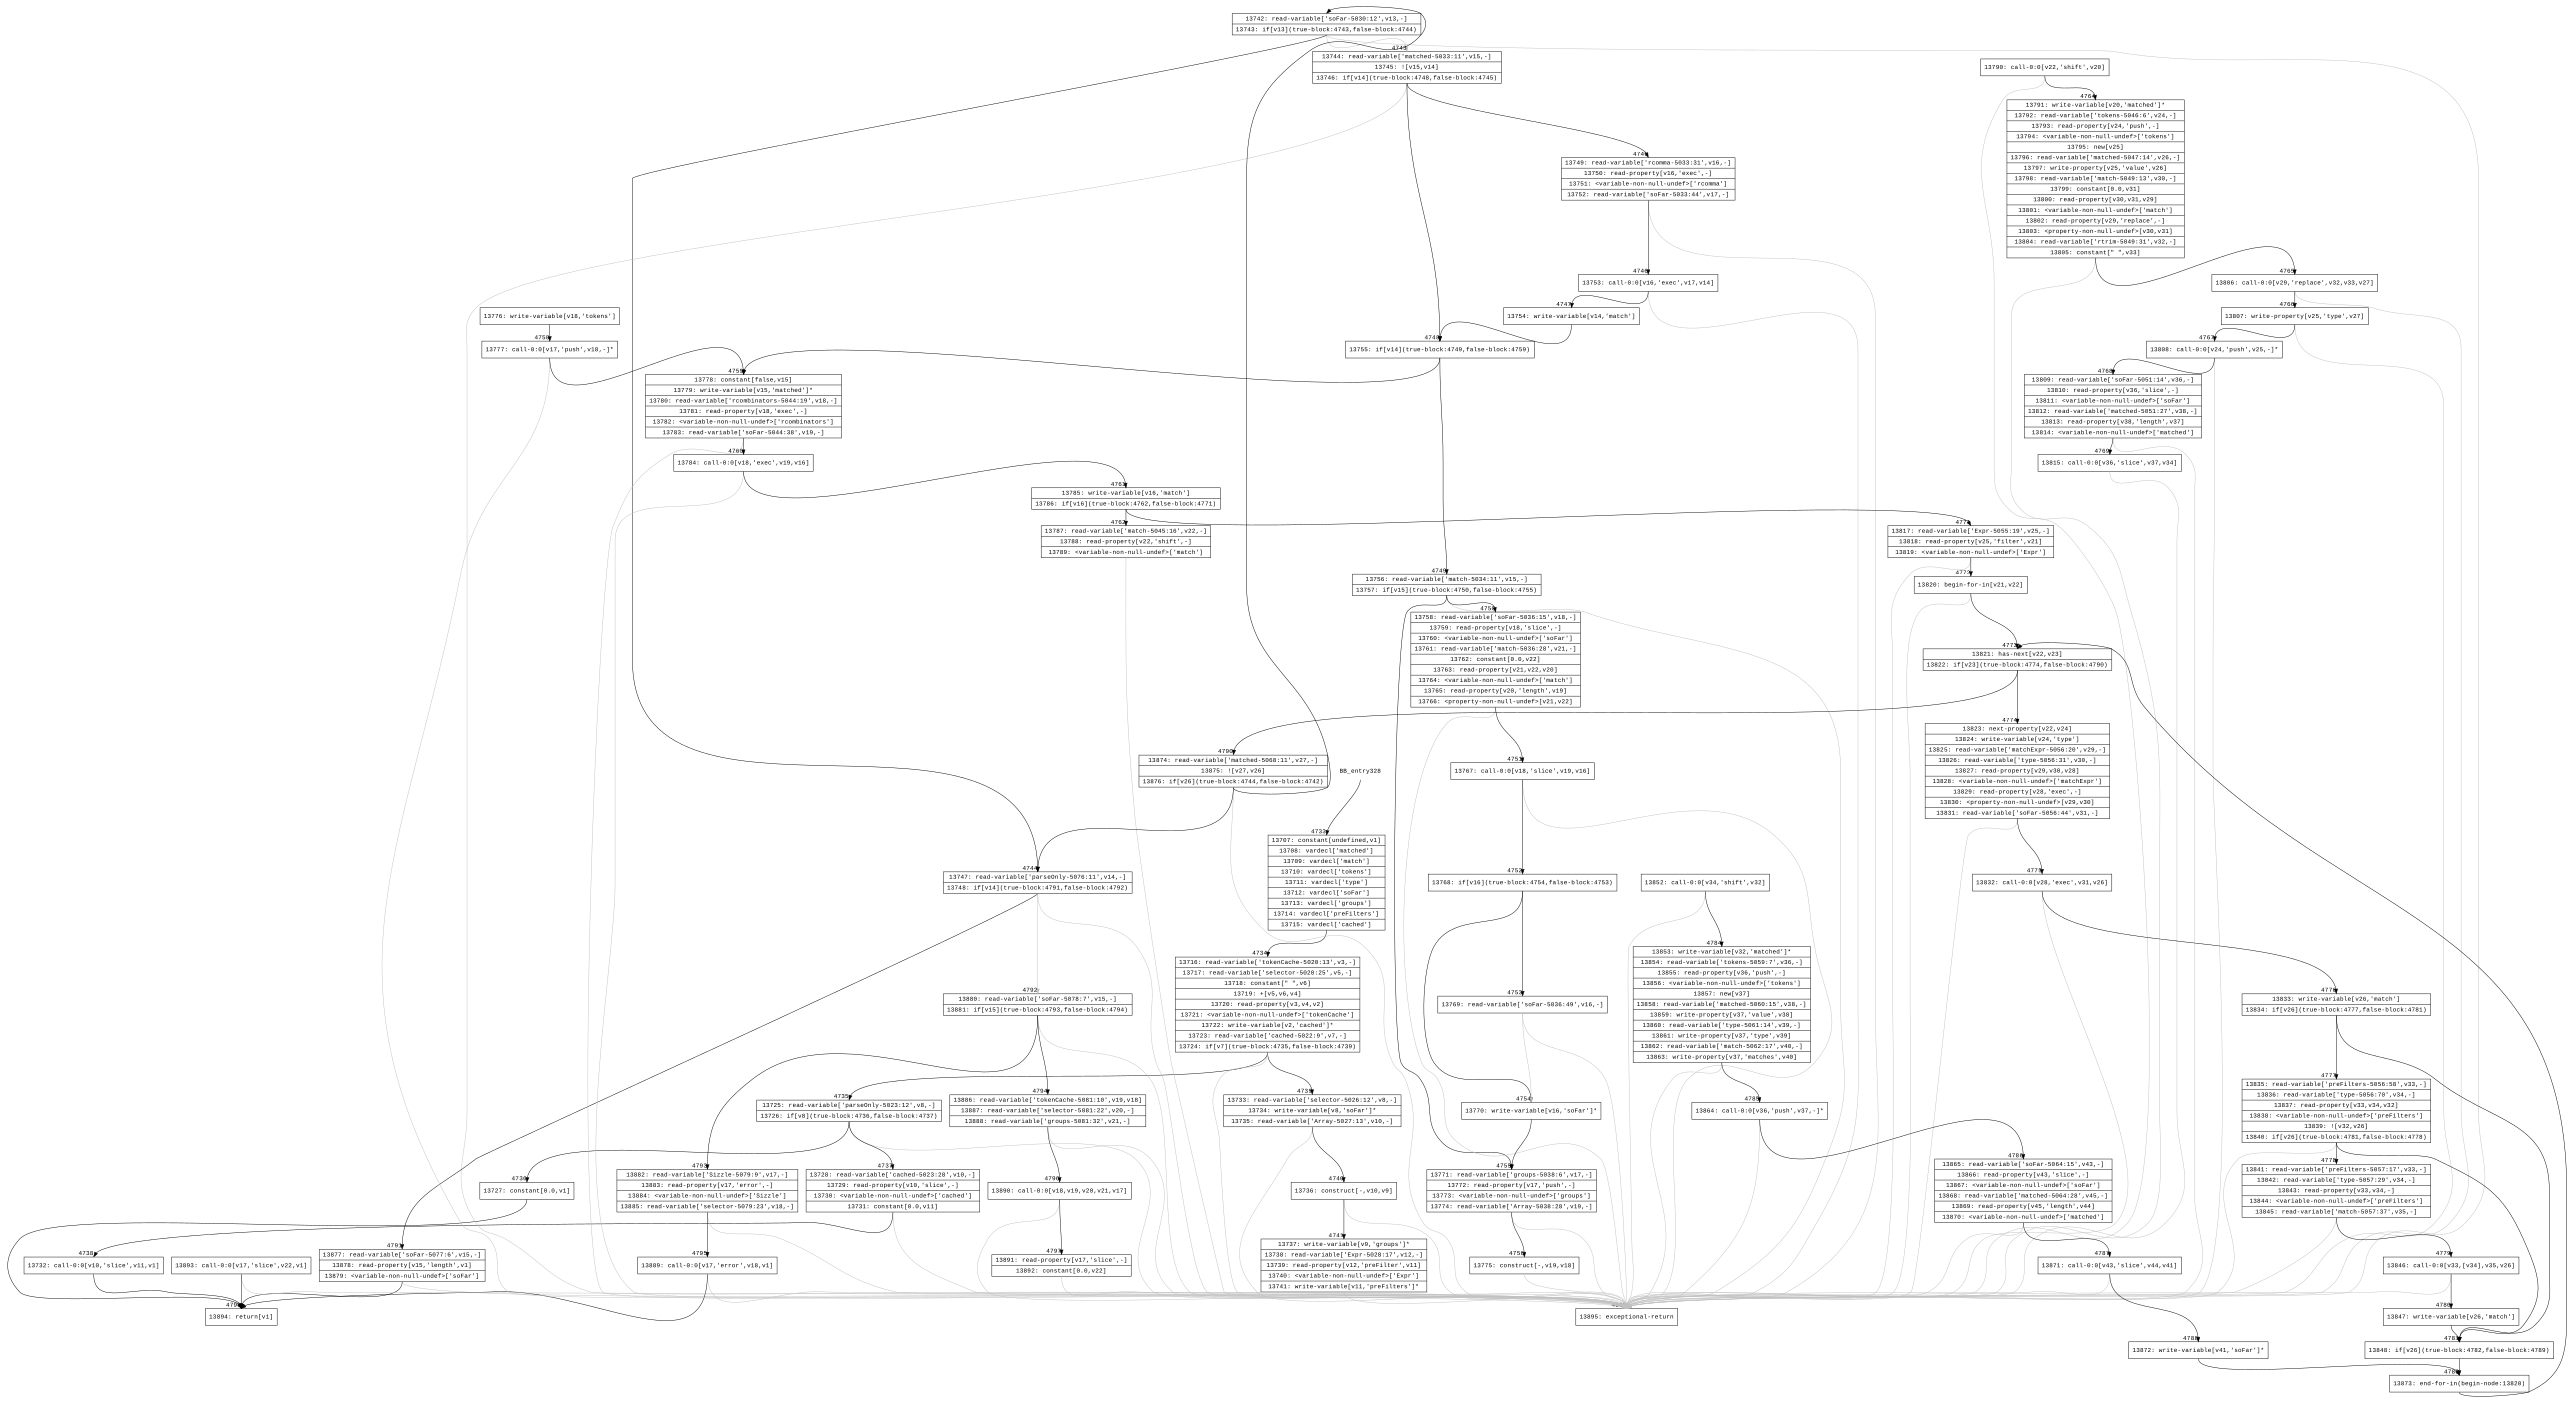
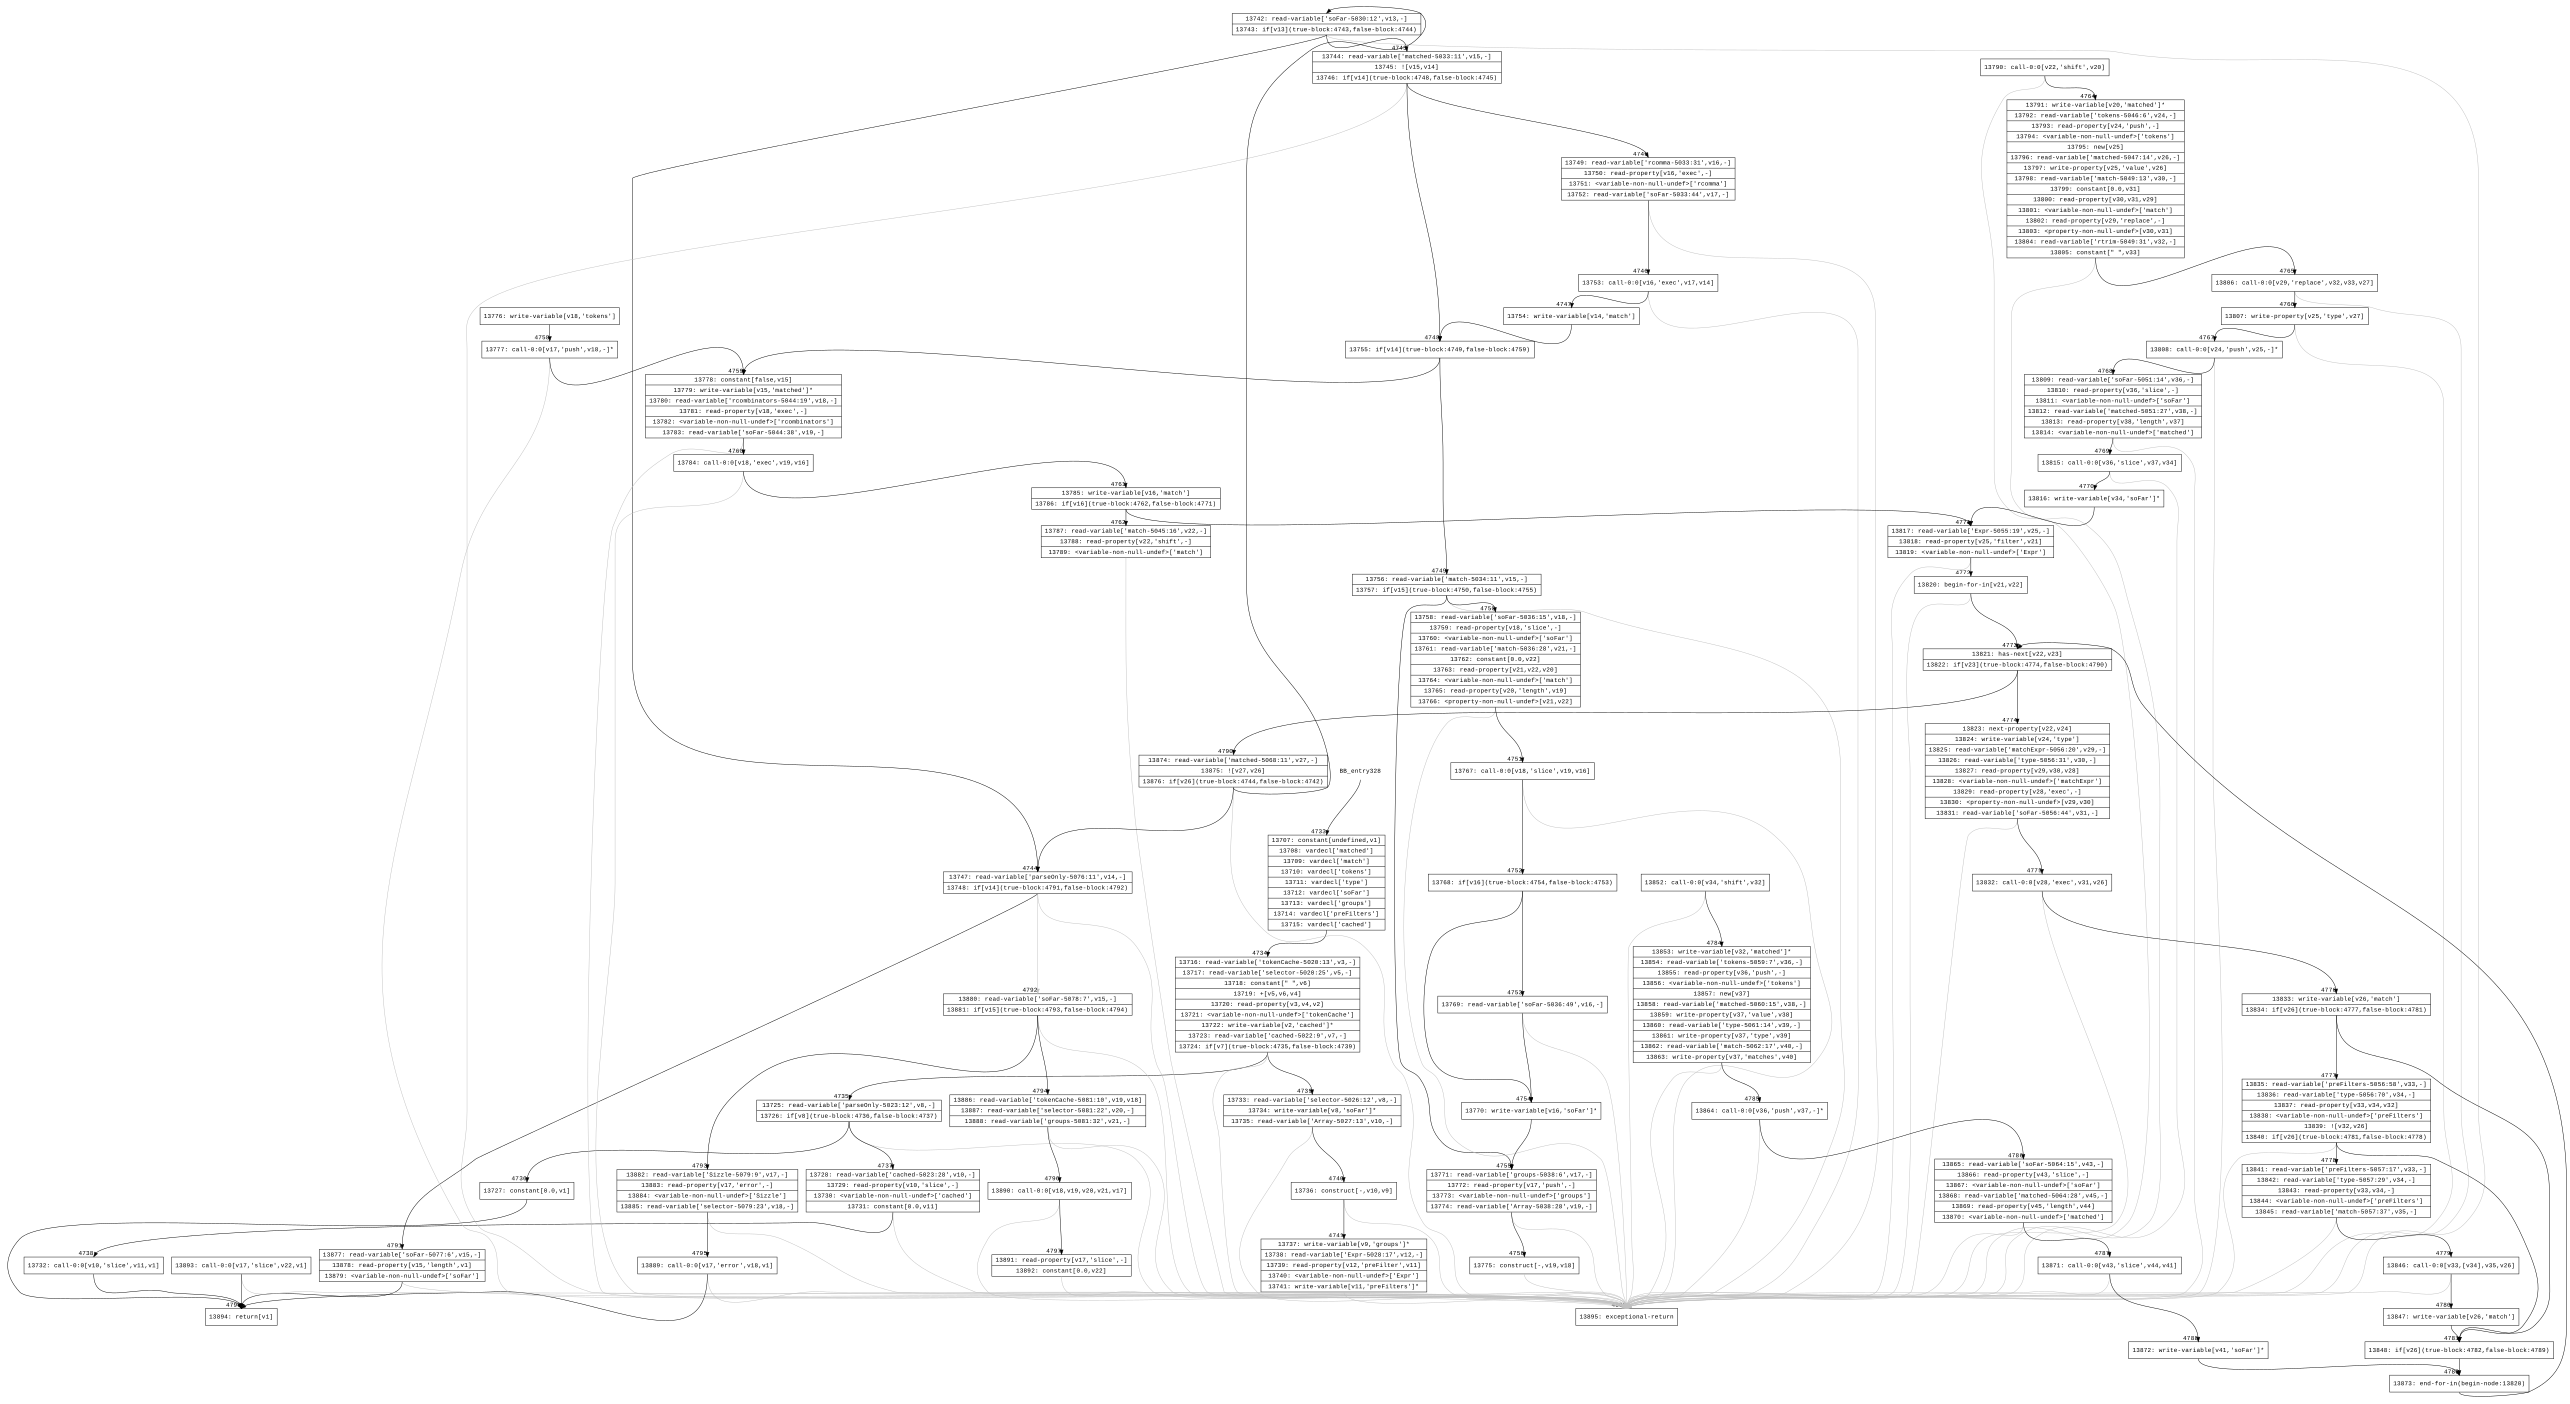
edge "13742: read-variable['soFar-5030:12',v13,-]" -> "13744: read-variable['matched-5033:11',v15,-]": color gray -> black
node "13816: write-variable[v34,'soFar']*": added
edge "13769: read-variable['soFar-5036:49',v16,-]" -> "13770: write-variable[v16,'soFar']*": color gray -> black
